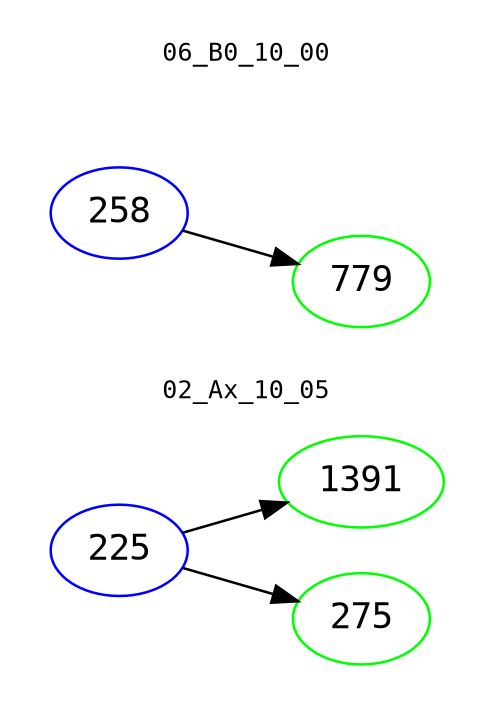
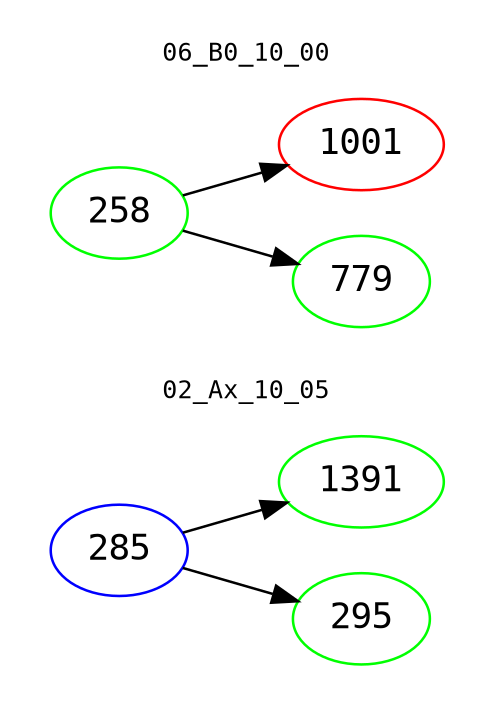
node "1001": added
node "258": color blue -> green
node "225": label "225" -> "285"
node "275": label "275" -> "295"
